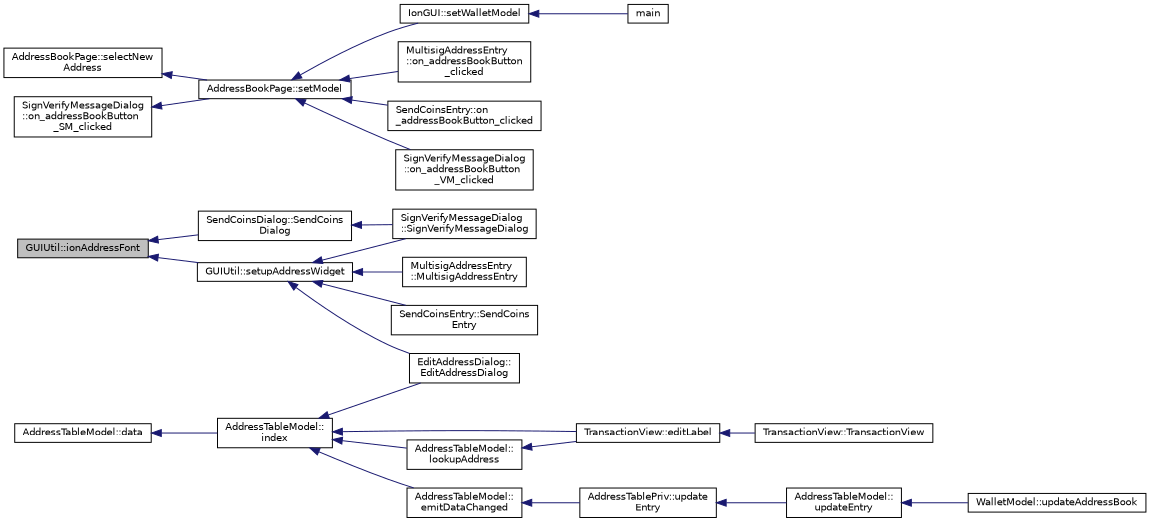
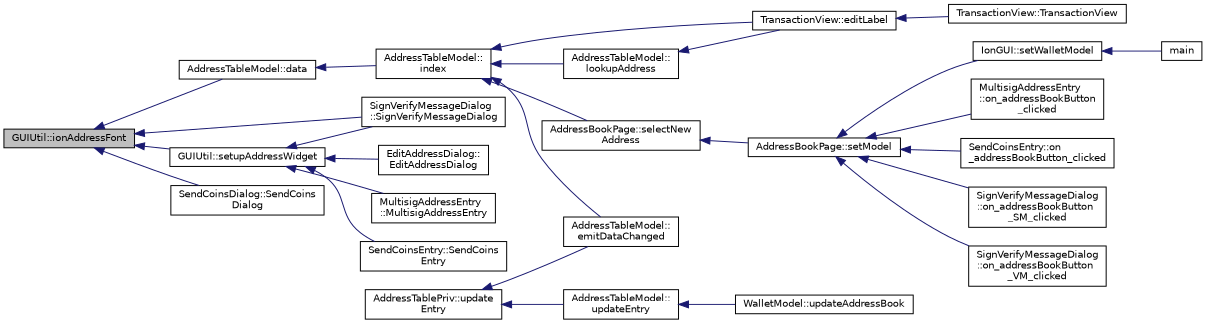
edge "AddressTableModel::data" -> "GUIUtil::ionAddressFont": added
edge "AddressBookPage::setModel" -> "SignVerifyMessageDialog ::on_addressBookButton _SM_clicked": reversed
edge "SignVerifyMessageDialog ::SignVerifyMessageDialog" -> "SendCoinsDialog::SendCoins Dialog": now "SignVerifyMessageDialog ::SignVerifyMessageDialog" -> "GUIUtil::ionAddressFont"
edge "EditAddressDialog:: EditAddressDialog" -> "AddressTableModel:: index": now "AddressBookPage::selectNew Address" -> "AddressTableModel:: index"
edge "AddressTablePriv::update Entry" -> "AddressTableModel:: emitDataChanged": reversed
